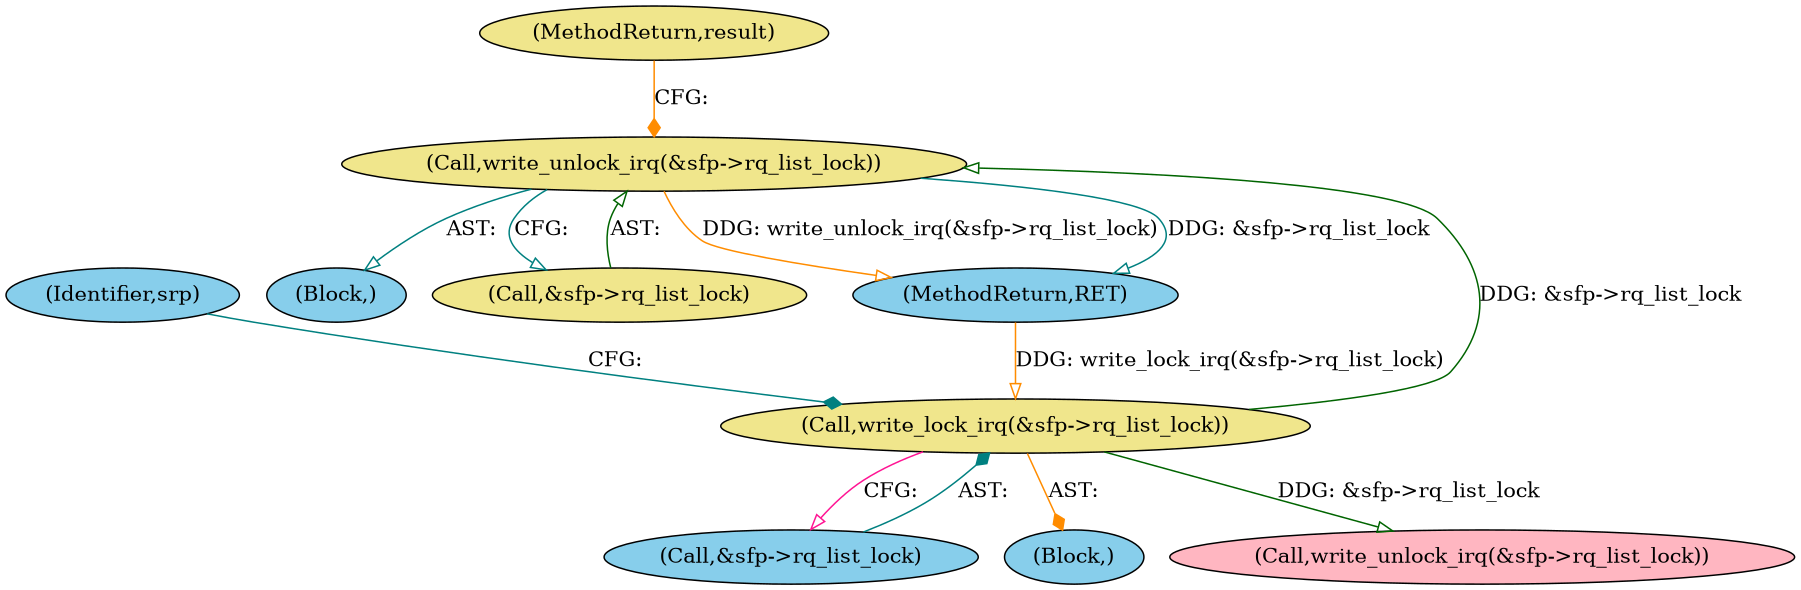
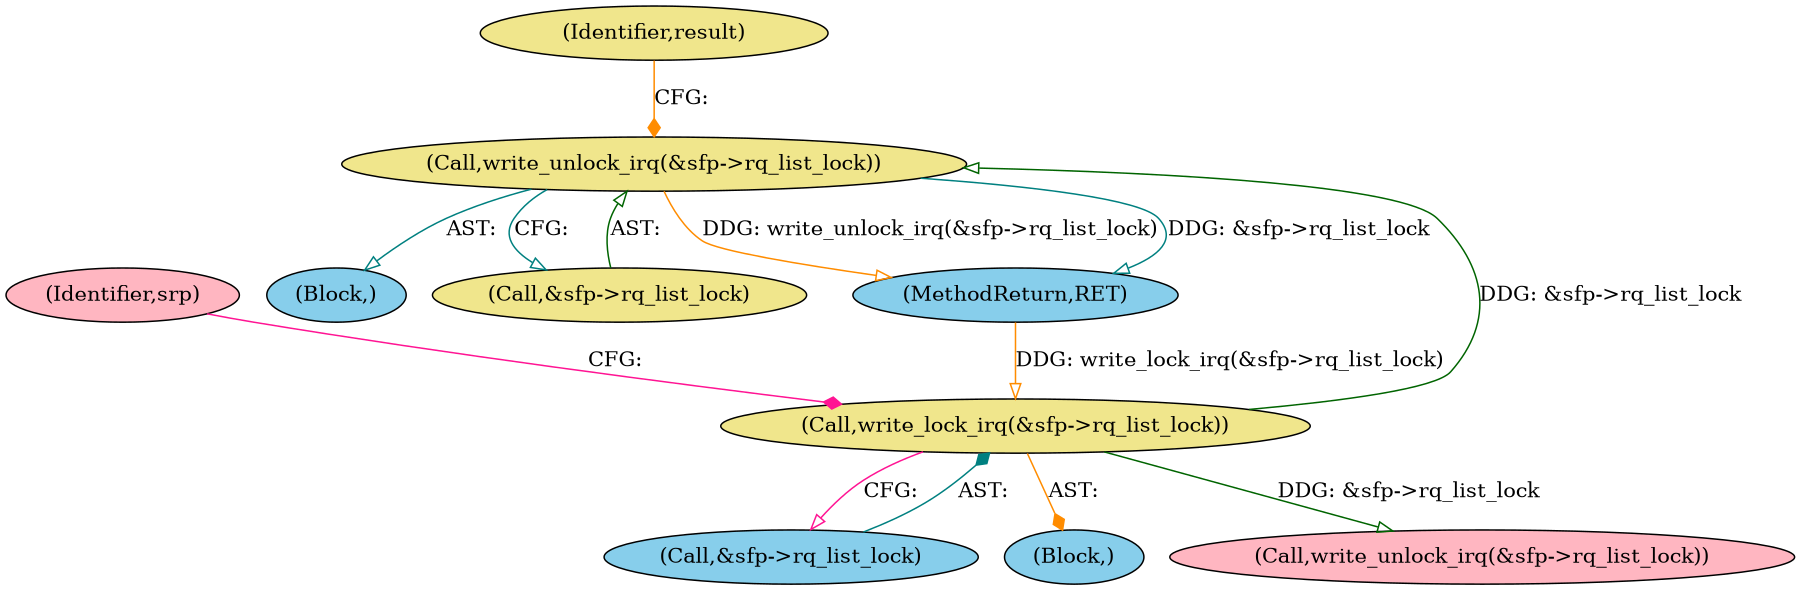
node "(MethodReturn,result)": label "(MethodReturn,result)" -> "(Identifier,result)"
node "(Identifier,srp)": fillcolor skyblue -> lightpink
edge "(Identifier,srp)" -> "(Call,write_lock_irq(&sfp->rq_list_lock))": color teal -> deeppink
